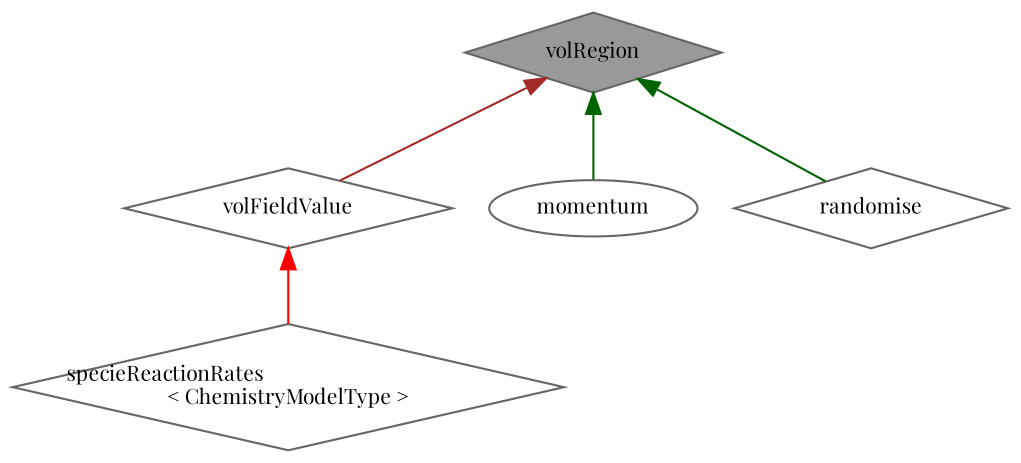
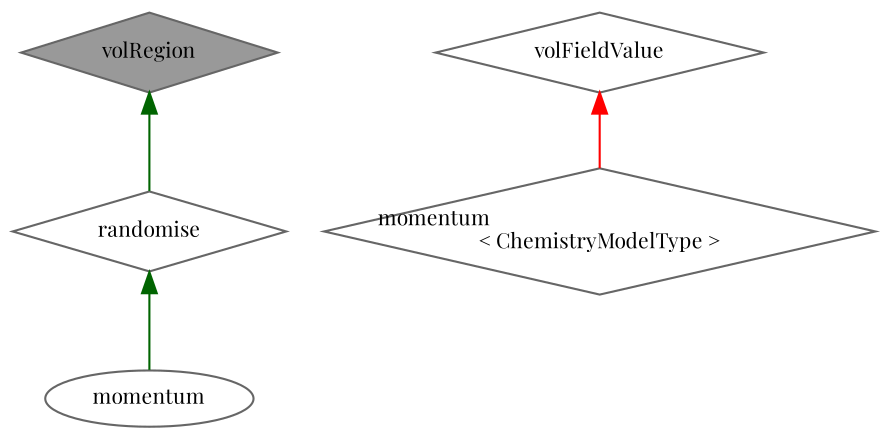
edge "volFieldValue" -> "volRegion": removed
edge "momentum" -> "volRegion": now "momentum" -> "randomise"
node "specieReactionRates < ChemistryModelType >": label "specieReactionRates < ChemistryModelType >" -> "momentum < ChemistryModelType >"
